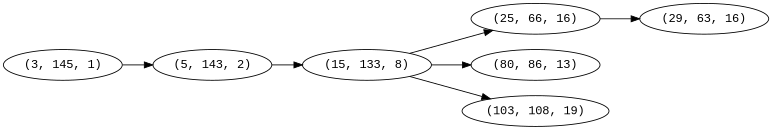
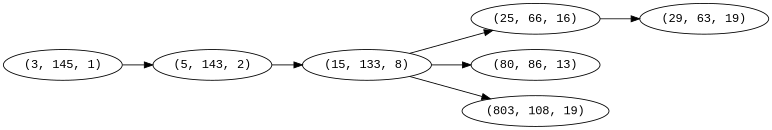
node "(29, 63, 16)": label "(29, 63, 16)" -> "(29, 63, 19)"
node "(103, 108, 19)": label "(103, 108, 19)" -> "(803, 108, 19)"
